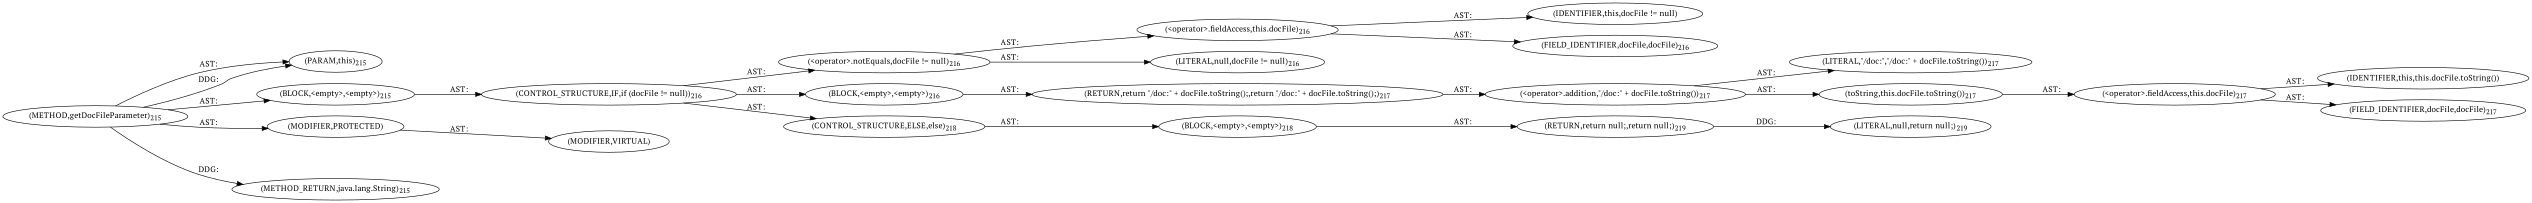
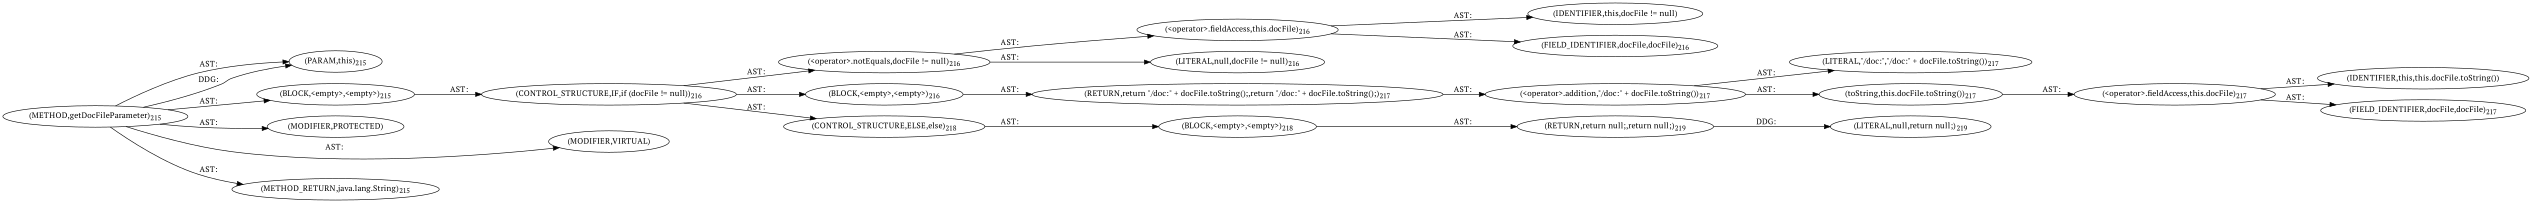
edge "(MODIFIER,PROTECTED)" -> "(MODIFIER,VIRTUAL)": now "(METHOD,getDocFileParameter)" -> "(MODIFIER,VIRTUAL)"
edge "(METHOD,getDocFileParameter)" -> "(METHOD_RETURN,java.lang.String)": label "DDG: " -> "AST: "
